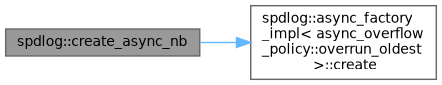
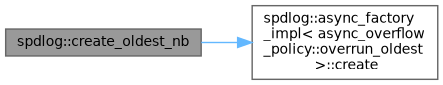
node "spdlog::create_async_nb": label "spdlog::create_async_nb" -> "spdlog::create_oldest_nb"
